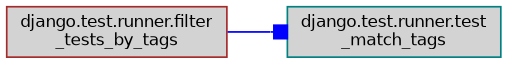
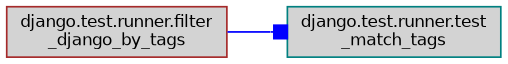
node "django.test.runner.filter _tests_by_tags": label "django.test.runner.filter _tests_by_tags" -> "django.test.runner.filter _django_by_tags"
